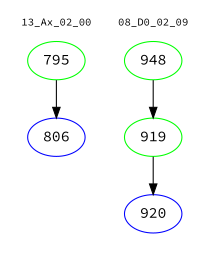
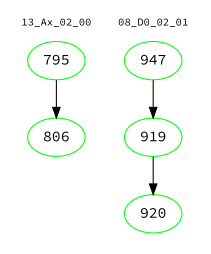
cluster "08_D0_02_09": label "08_D0_02_09" -> "08_D0_02_01"
node "948": label "948" -> "947"
node "806": color blue -> green
node "920": color blue -> green
